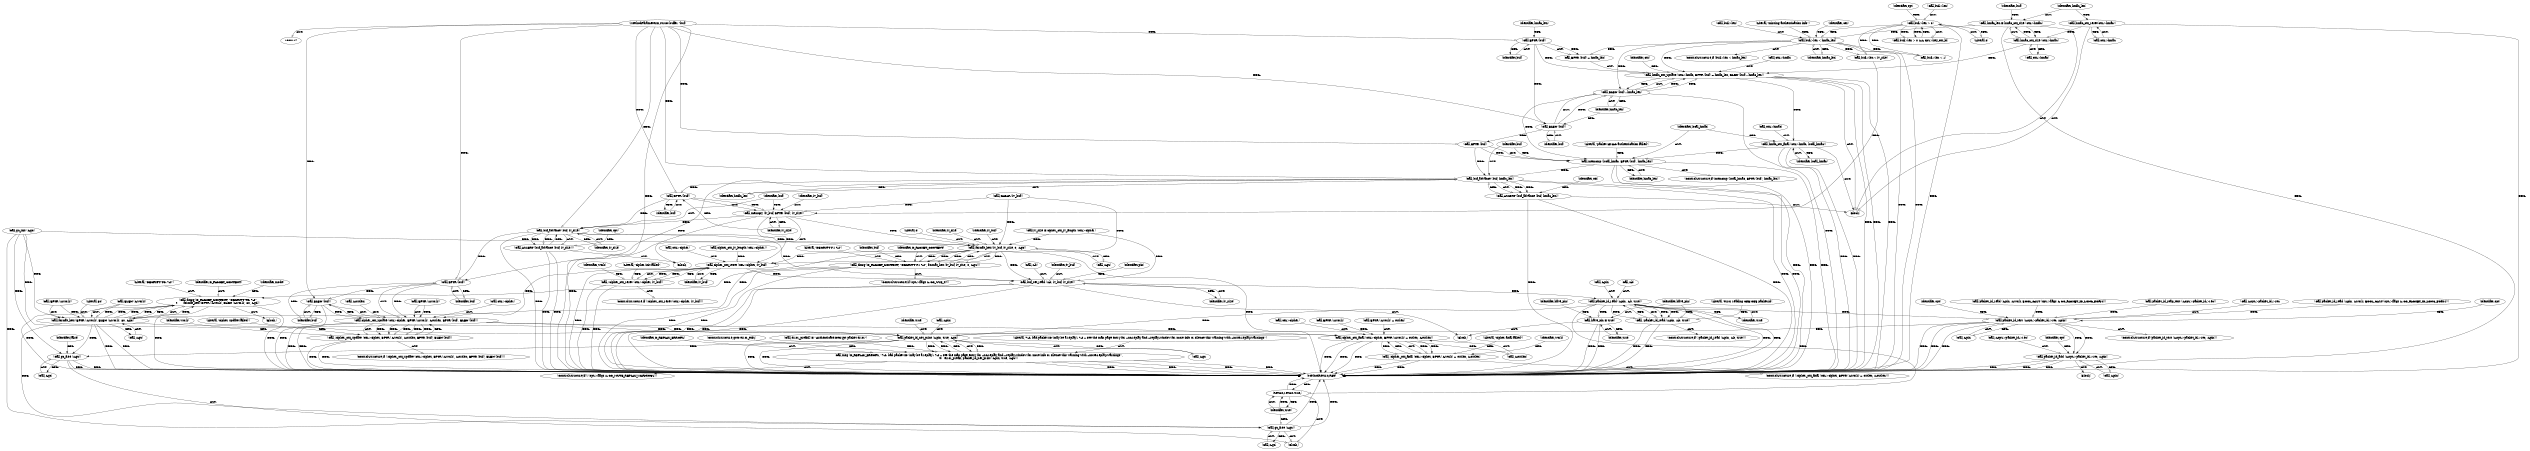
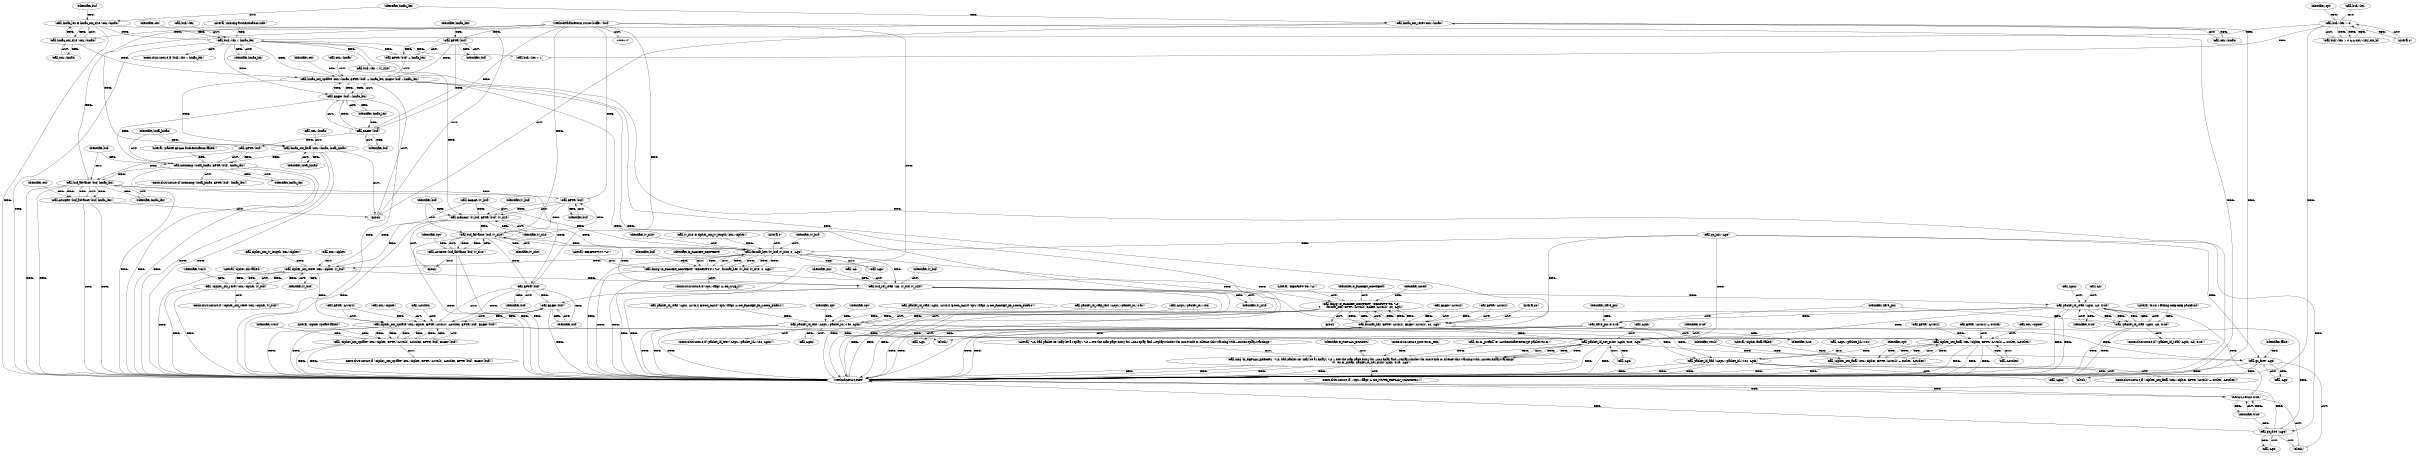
edge "(Call,buf->len > 0)" -> "(Call,buf->len < iv_size)": removed, label "DDG:"
edge "(Call,iv_size = cipher_ctx_iv_length (ctx->cipher))" -> "(Call,buf_set_read (&b, iv_buf, iv_size))": removed, label "DDG:"
